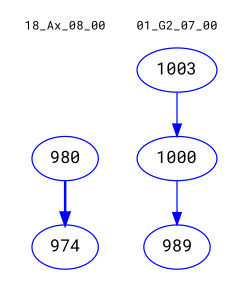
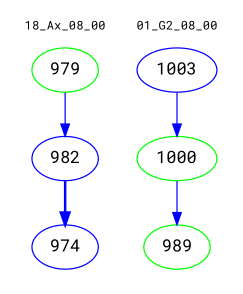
cluster "01_G2_07_00": label "01_G2_07_00" -> "01_G2_08_00"
node "979": added
node "980": label "980" -> "982"
node "1000": color blue -> green
node "989": color blue -> green
